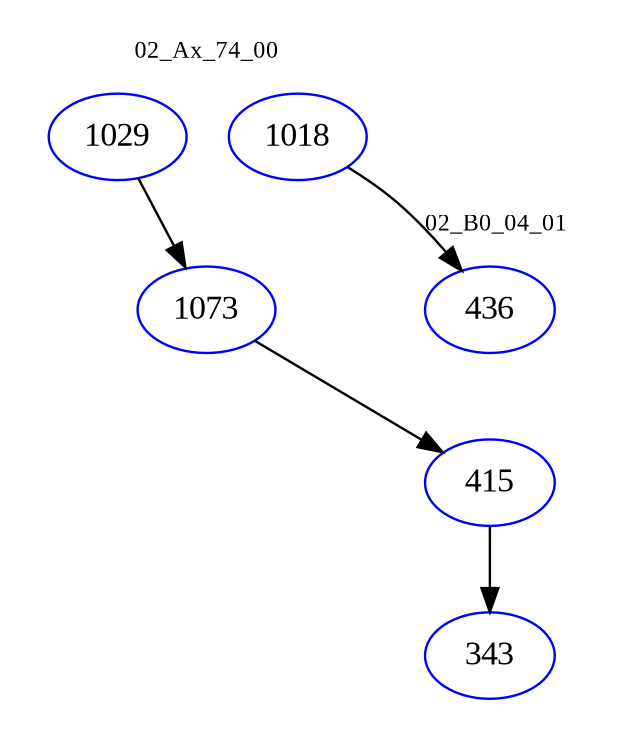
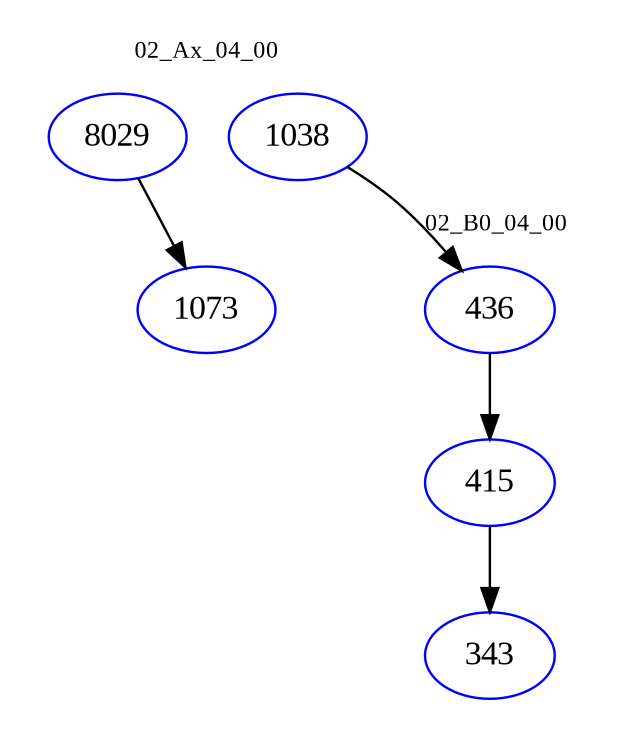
cluster "02_Ax_74_00": label "02_Ax_74_00" -> "02_Ax_04_00"
node "1029": label "1029" -> "8029"
node "1018": label "1018" -> "1038"
cluster "02_B0_04_01": label "02_B0_04_01" -> "02_B0_04_00"
edge "1073" -> "415": now "436" -> "415"
